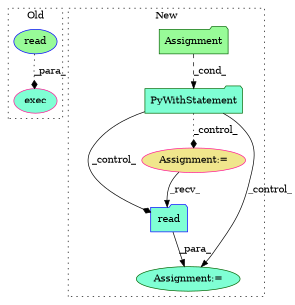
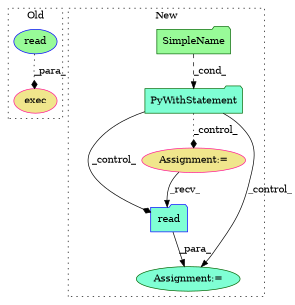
node "Assignment": label "Assignment" -> "SimpleName"
node "exec": fillcolor aquamarine -> khaki
